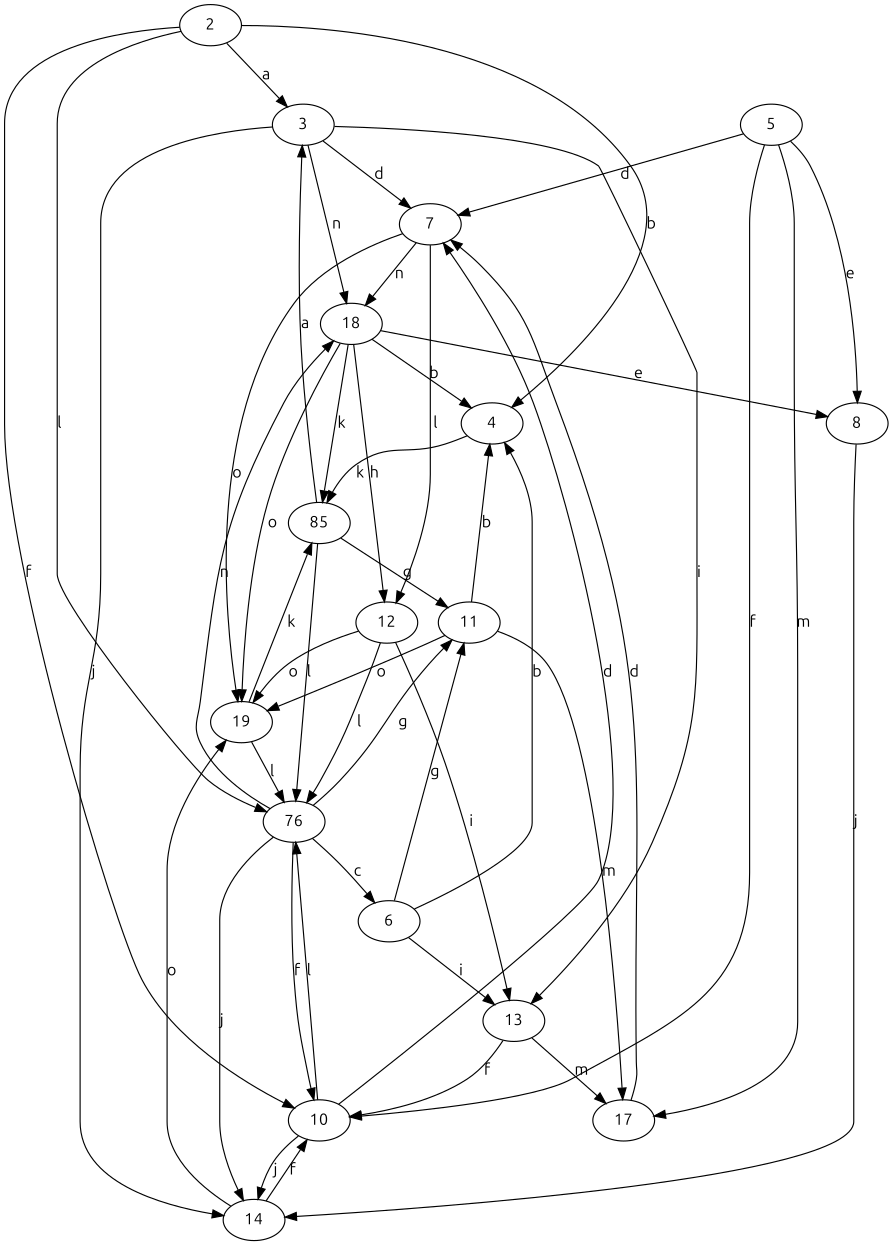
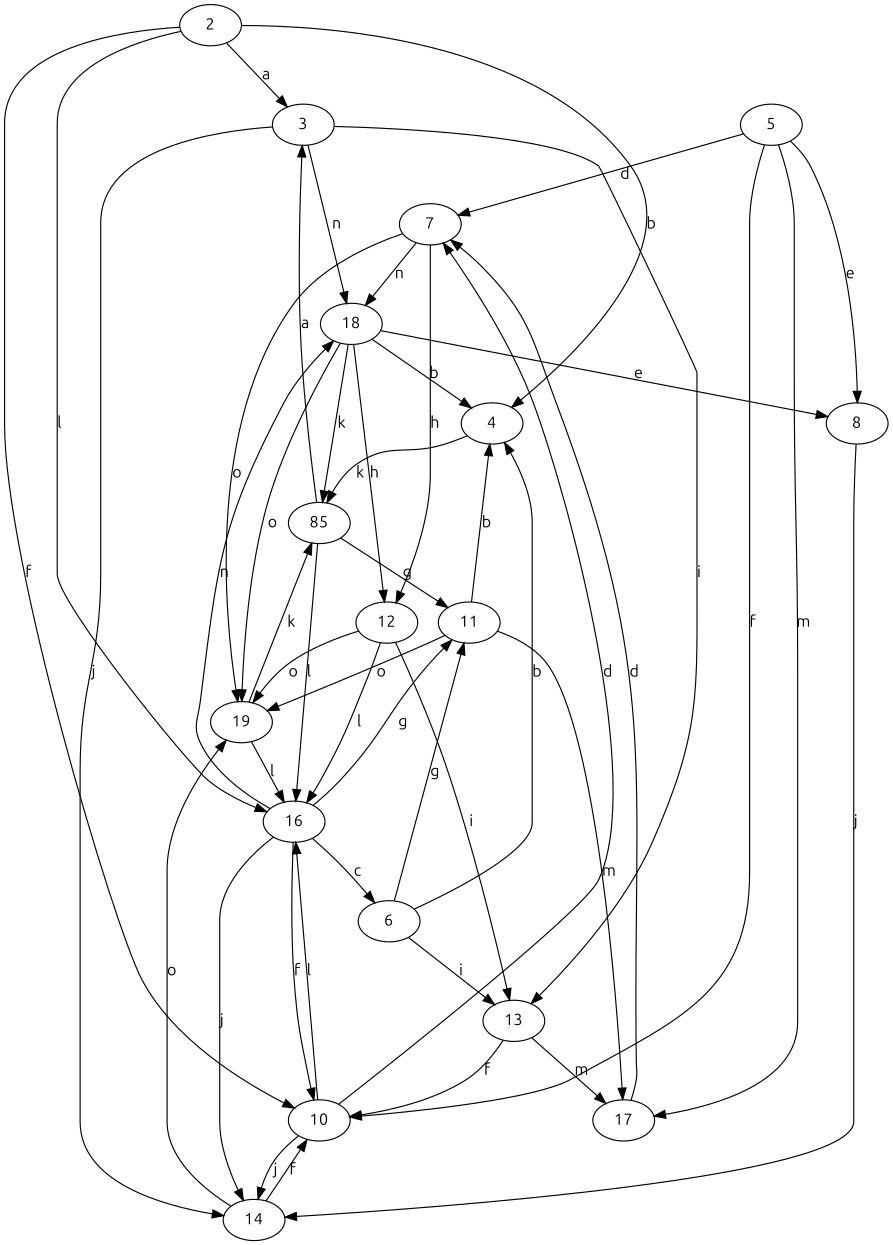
edge "3" -> "7": removed, label "d"
edge "7" -> "12": label "l" -> "h"
node "76": label "76" -> "16"
